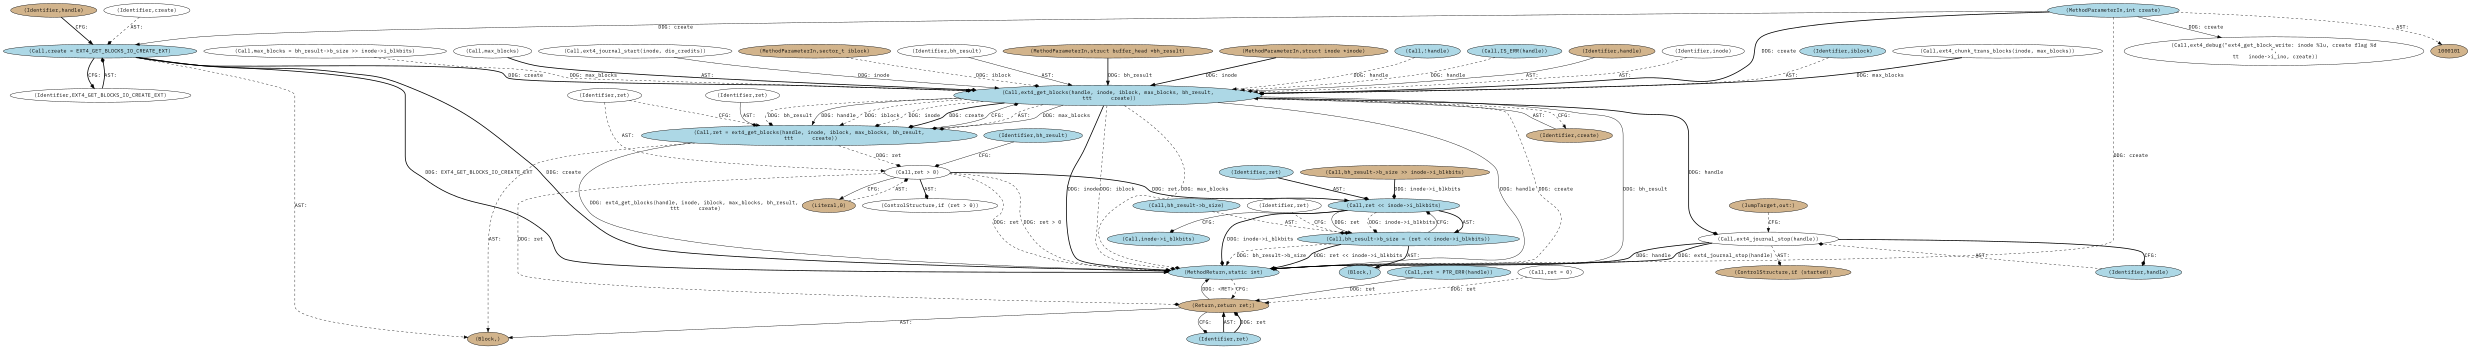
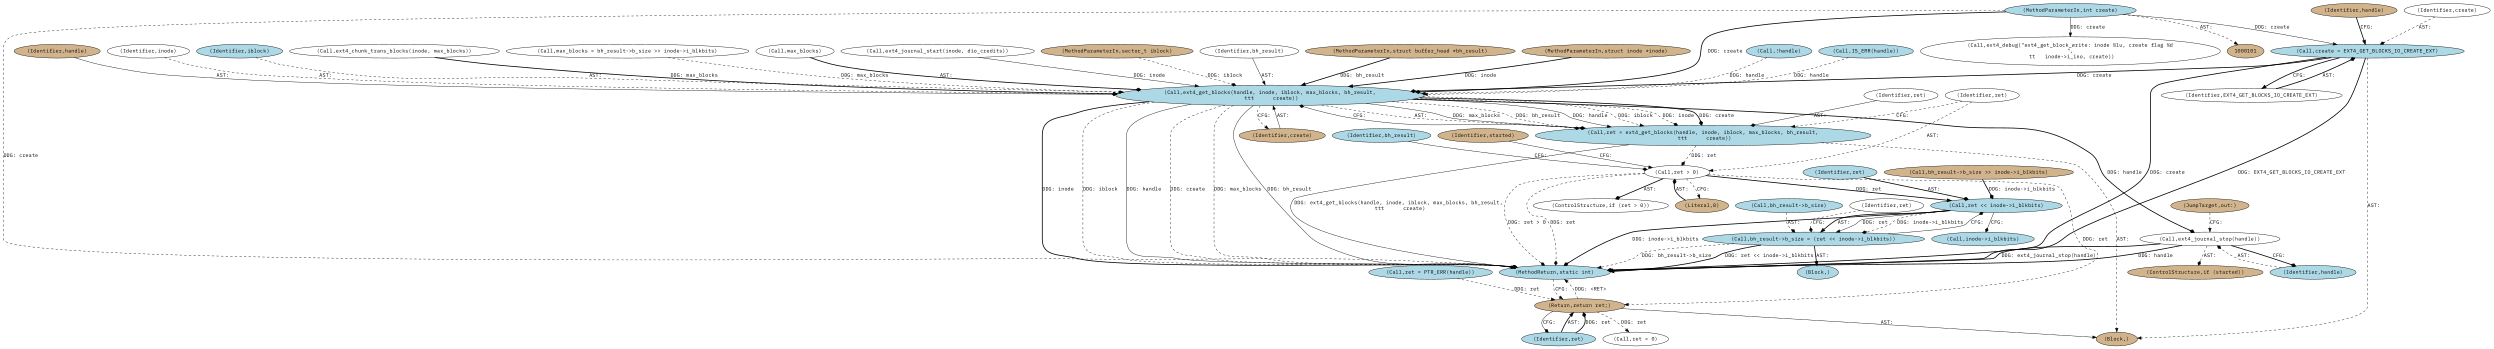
node "(Identifier,started)": added
edge "(Call,ret > 0)" -> "(Literal,0)": style solid -> dashed
edge "(Literal,0)" -> "(Call,ret > 0)": style dashed -> bold
edge "(Call,ret > 0)" -> "(Return,return ret;)": arrowhead diamond -> normal
edge "(Call,ret = PTR_ERR(handle))" -> "(Return,return ret;)": style solid -> dashed
edge "(Return,return ret;)" -> "(MethodReturn,static int)": style solid -> dashed
edge "(Call,ret = 0)" -> "(Return,return ret;)": reversed
